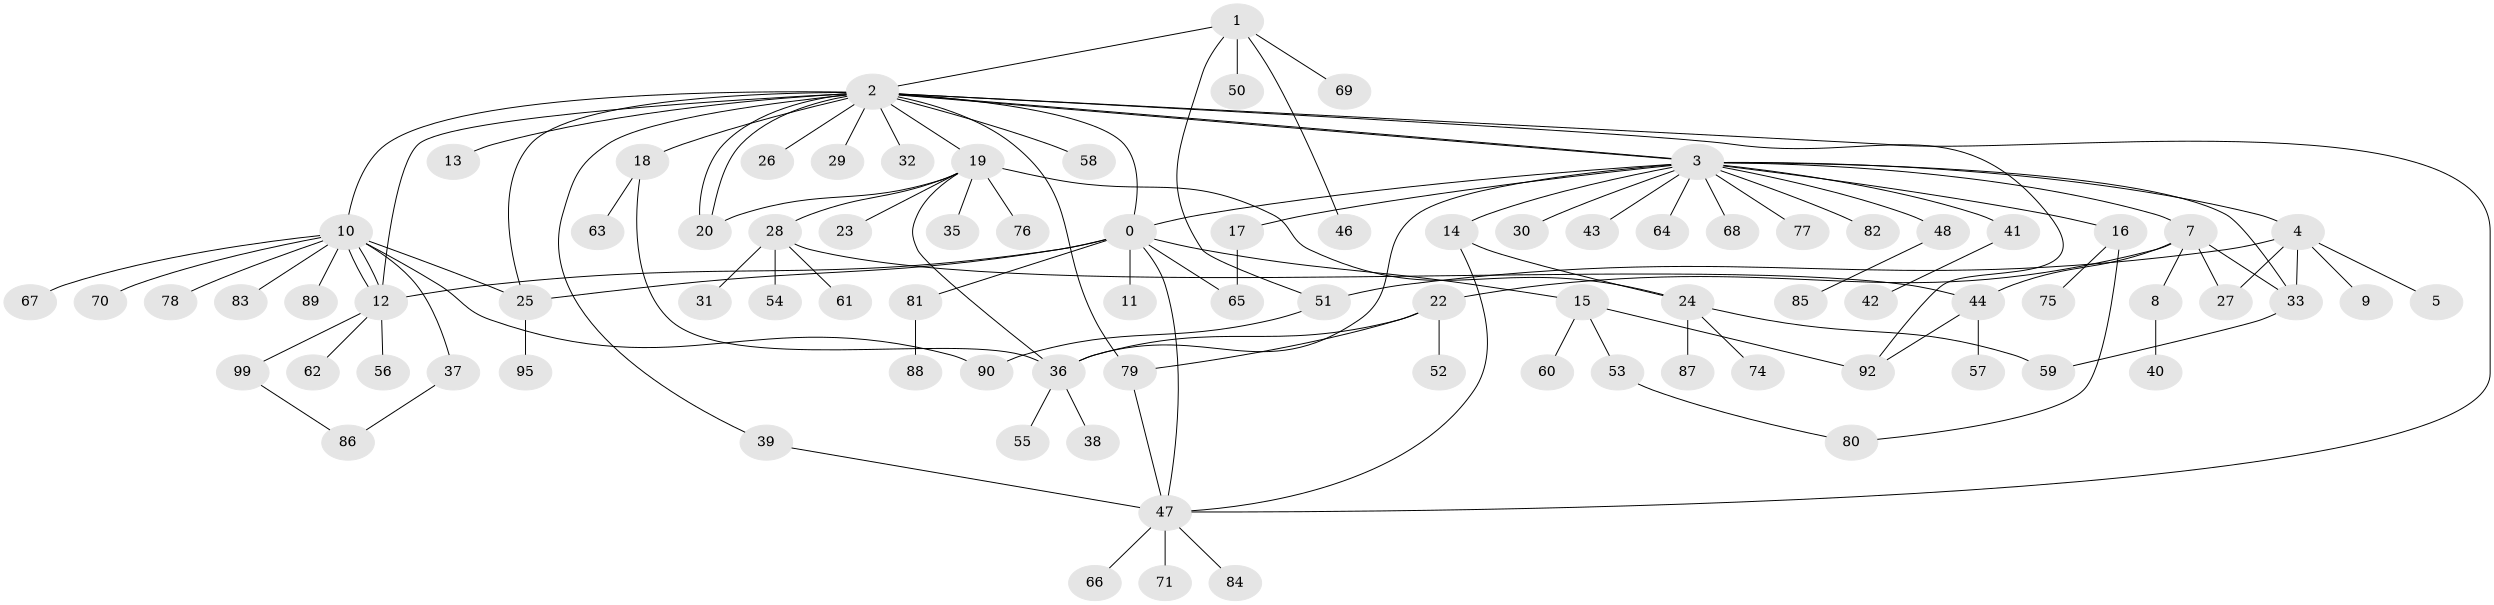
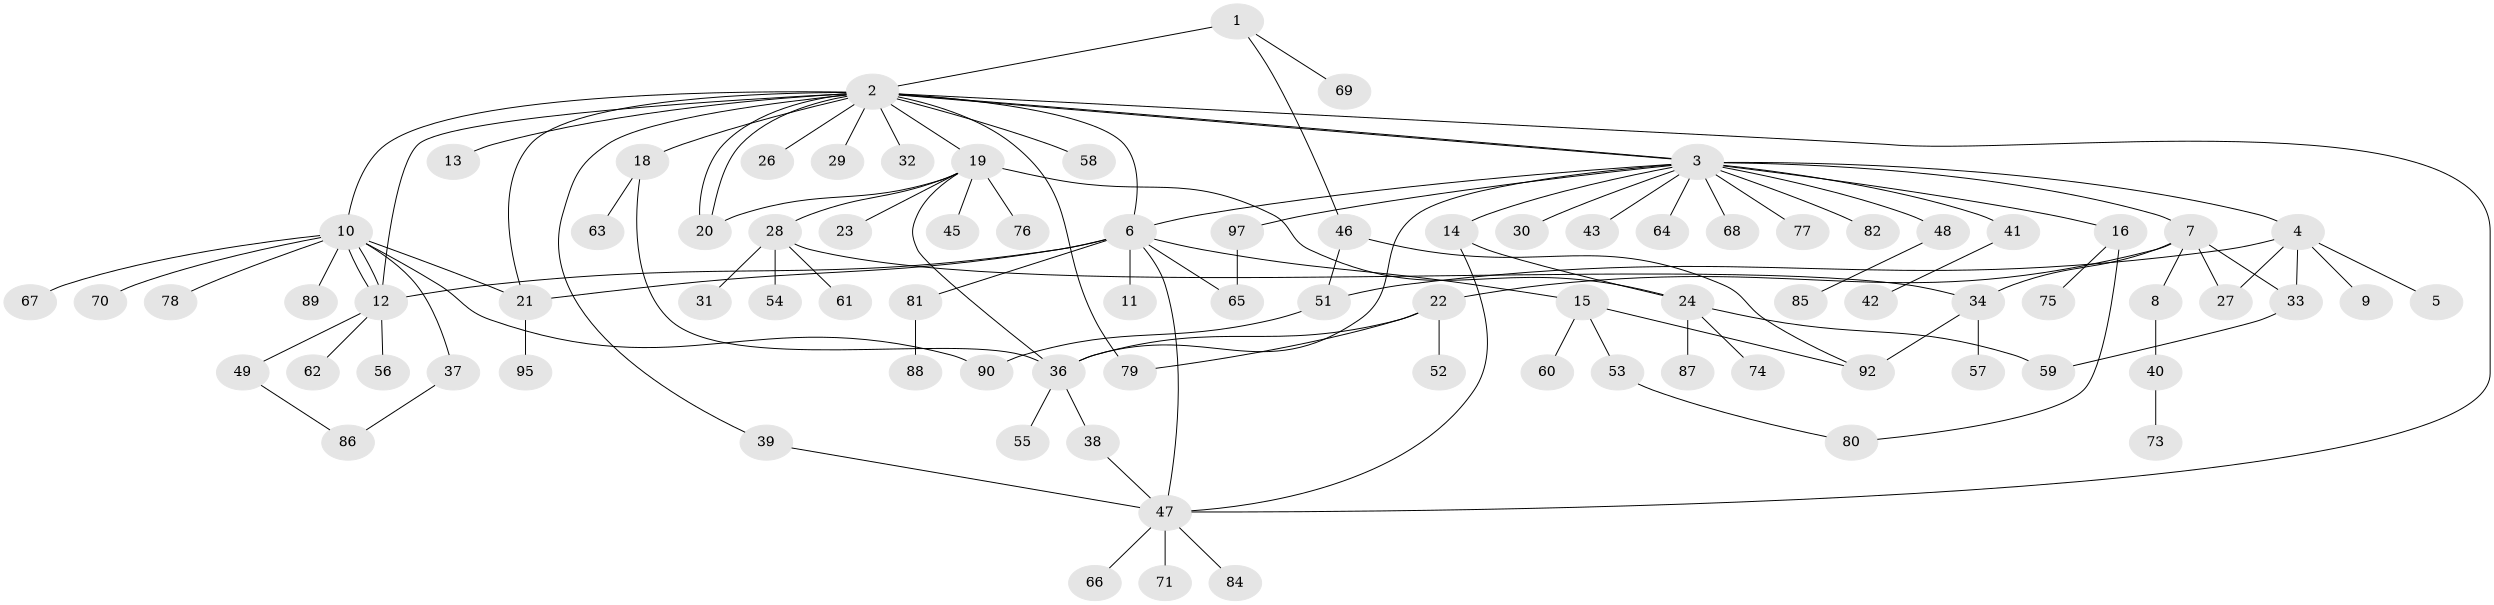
node "50": removed
edge "2" -- "92": now "46" -- "92"
edge "3" -- "33": removed
edge "1" -- "51": now "46" -- "51"
node "35": label "35" -> "45"
node "0": label "0" -> "6"
node "17": label "17" -> "97"
node "83": removed
node "25": label "25" -> "21"
node "44": label "44" -> "34"
node "99": label "99" -> "49"
edge "79" -- "47": now "38" -- "47"
node "73": added
